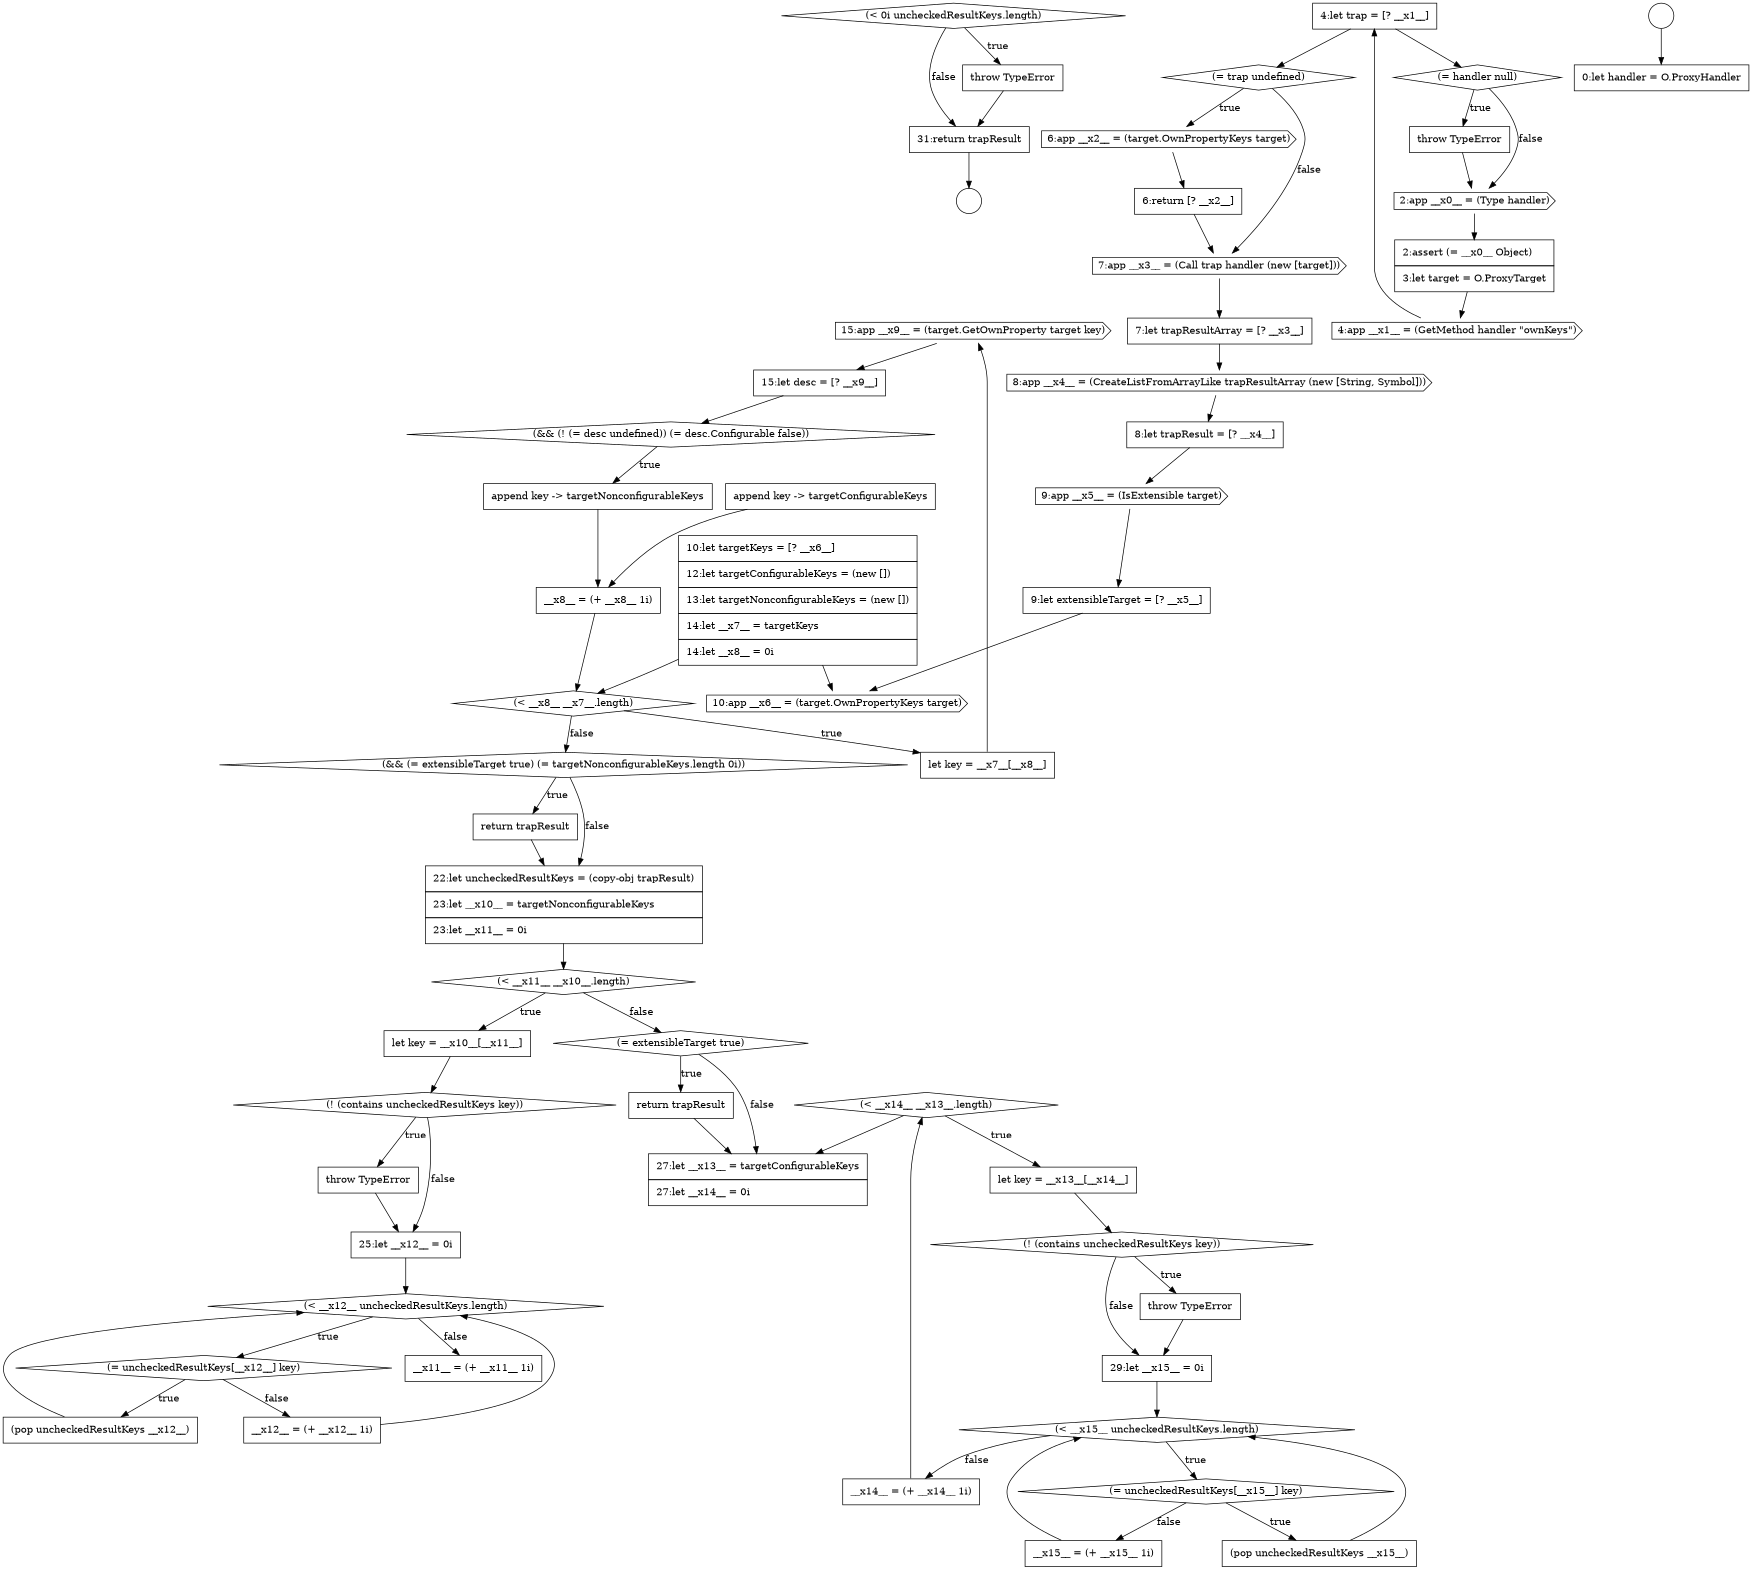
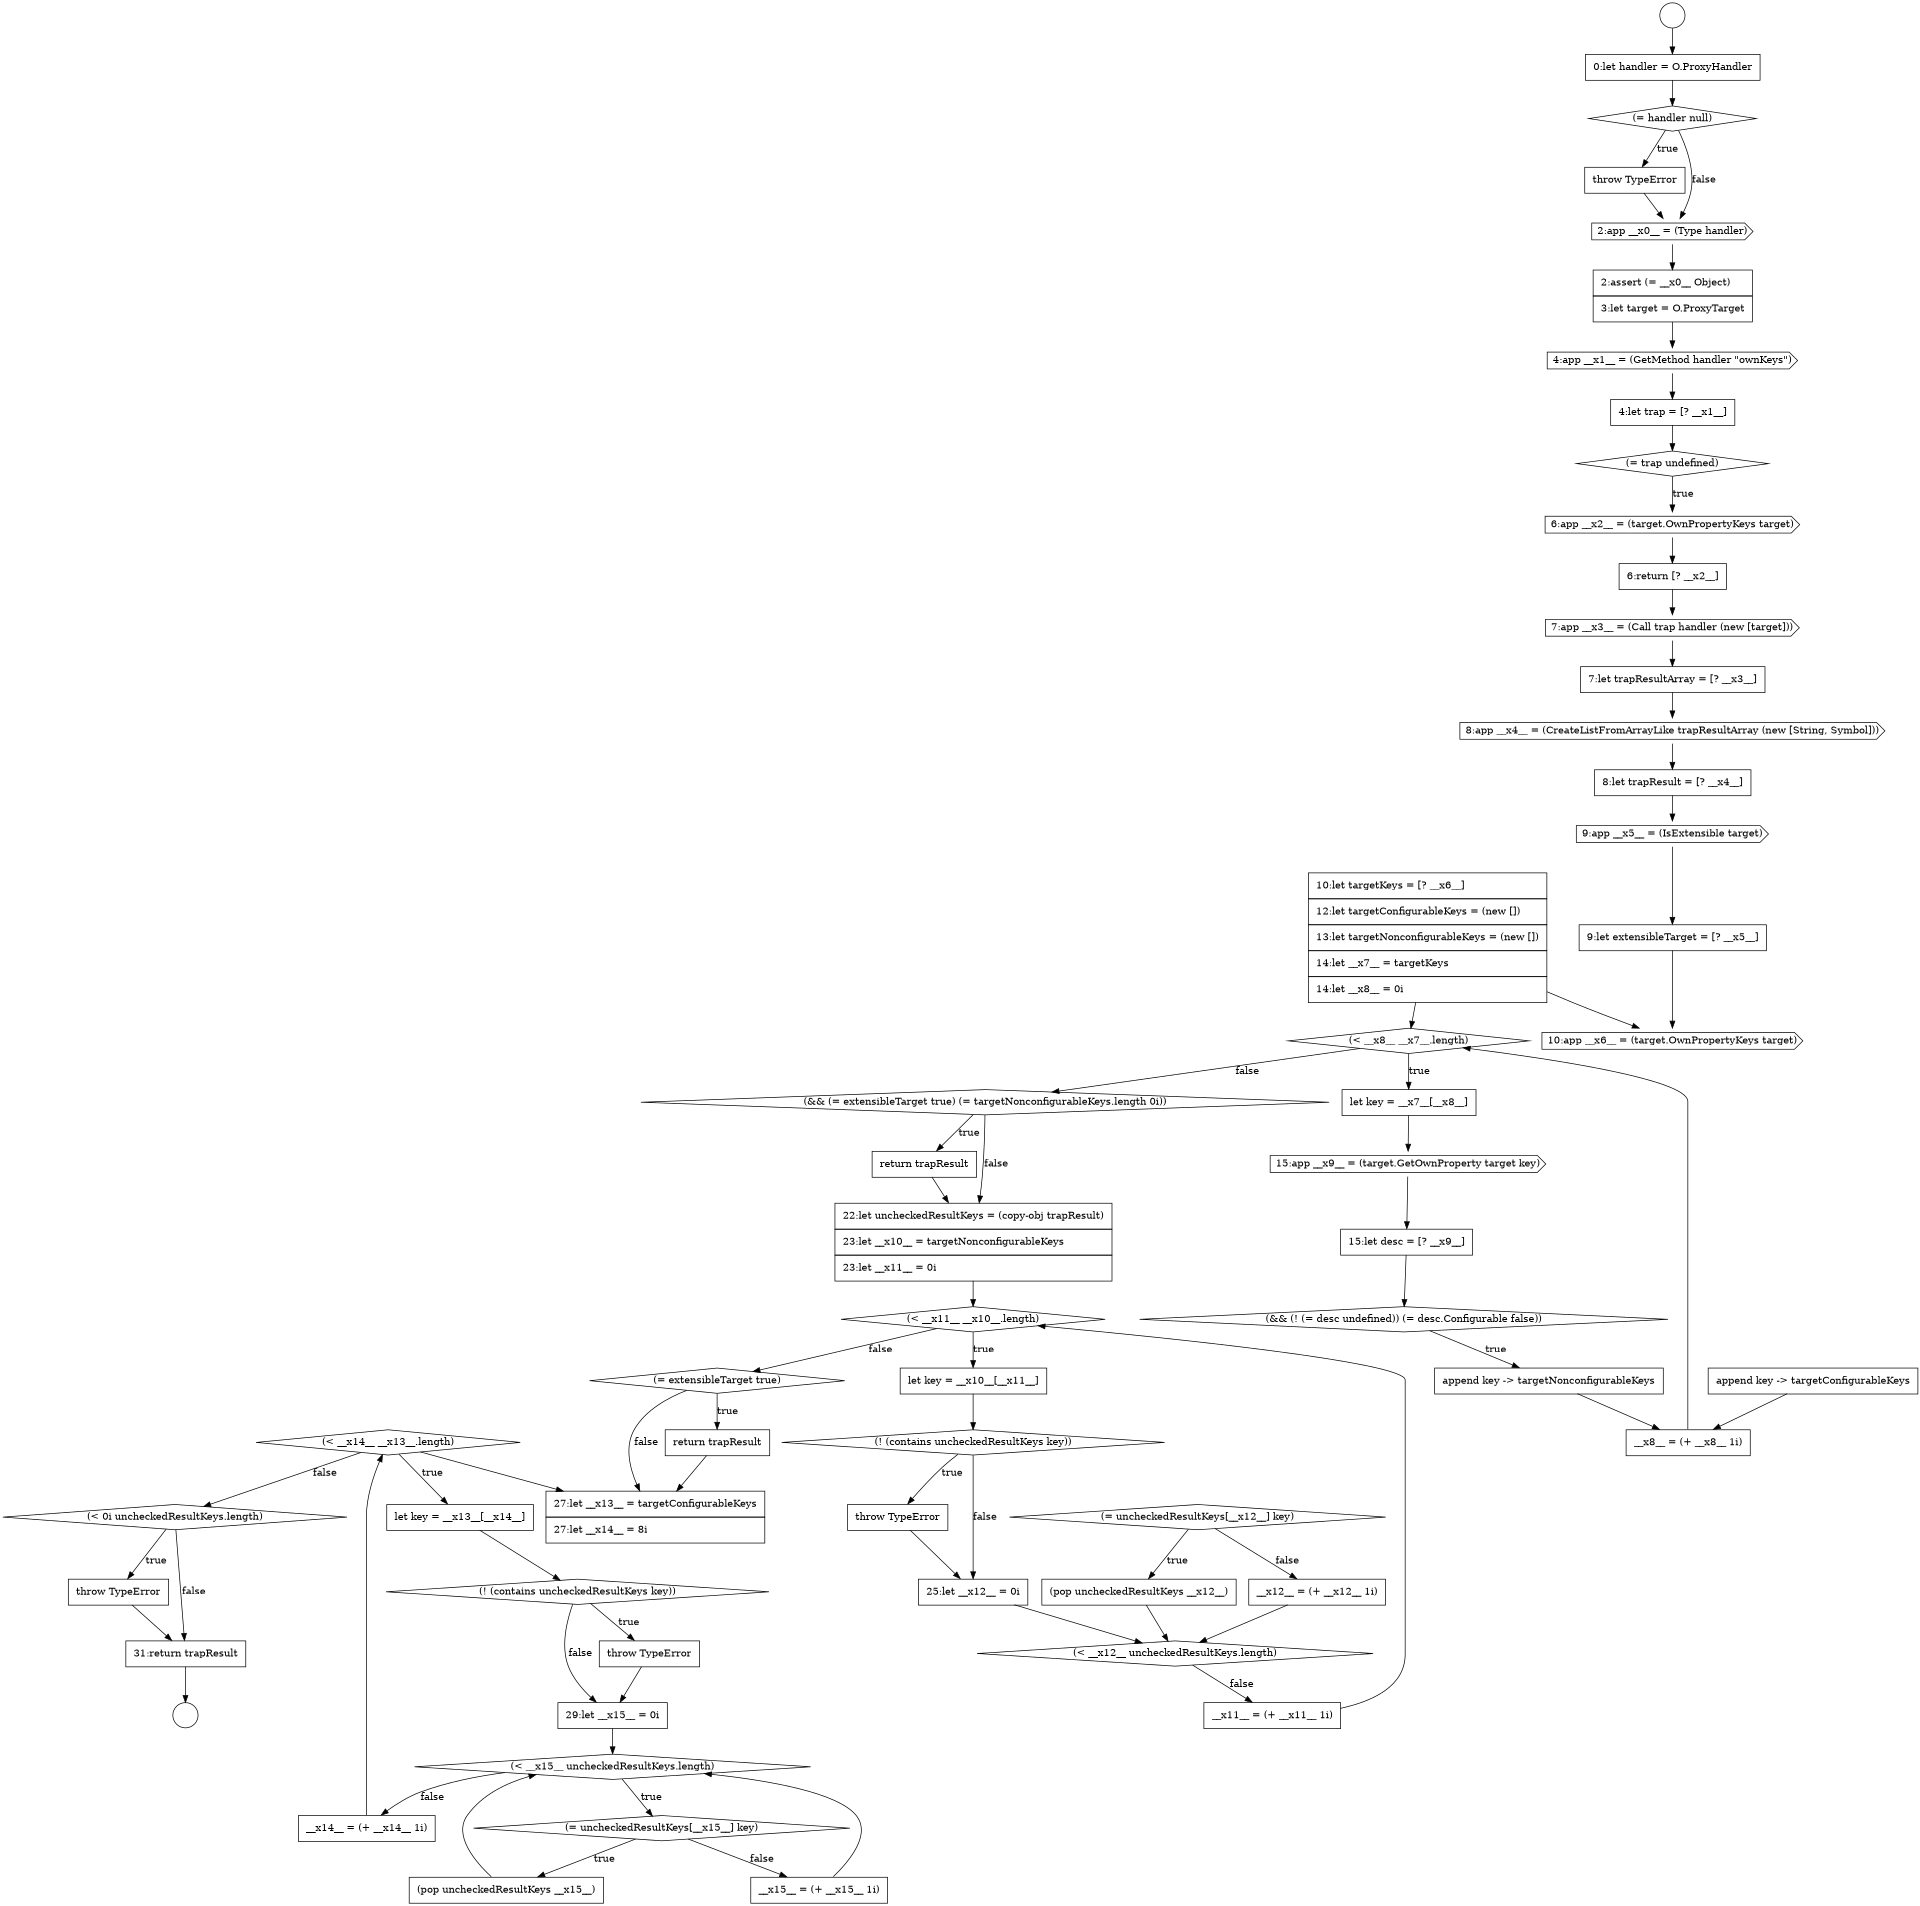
edge "4:let trap = [? __x1__]" -> "(= handler null)": now "0:let handler = O.ProxyHandler" -> "(= handler null)"
edge "(= trap undefined)" -> "7:app __x3__ = (Call trap handler (new [target]))": removed, label "false"
node "27:let __x13__ = targetConfigurableKeys": text "27:let __x14__ = 0i" -> "27:let __x14__ = 8i"
edge "(< __x12__ uncheckedResultKeys.length)" -> "(= uncheckedResultKeys[__x12__] key)": removed, label "true"
edge "__x11__ = (+ __x11__ 1i)" -> "(< __x11__ __x10__.length)": added
edge "(< __x14__ __x13__.length)" -> "(< 0i uncheckedResultKeys.length)": added, label "false"
